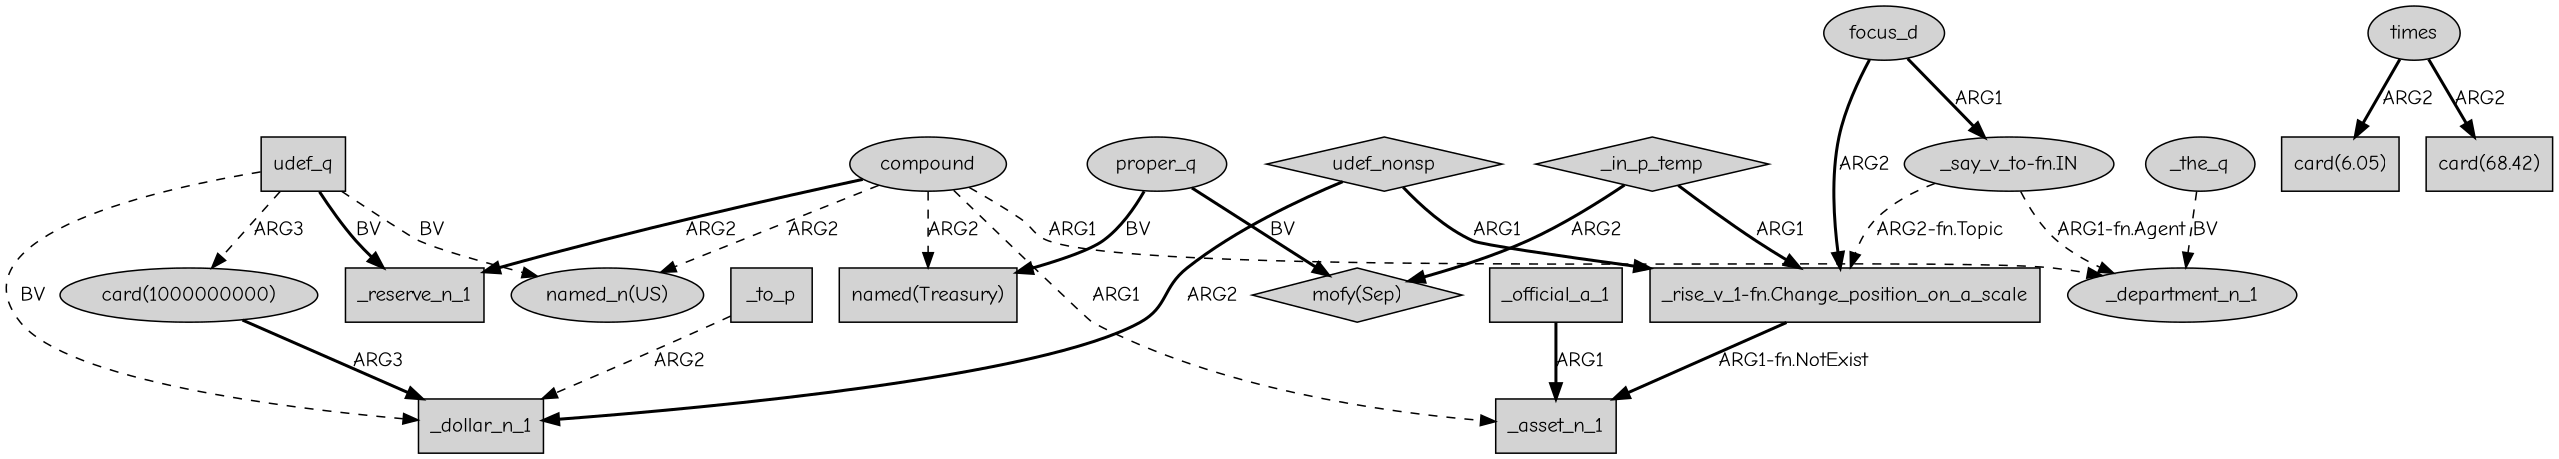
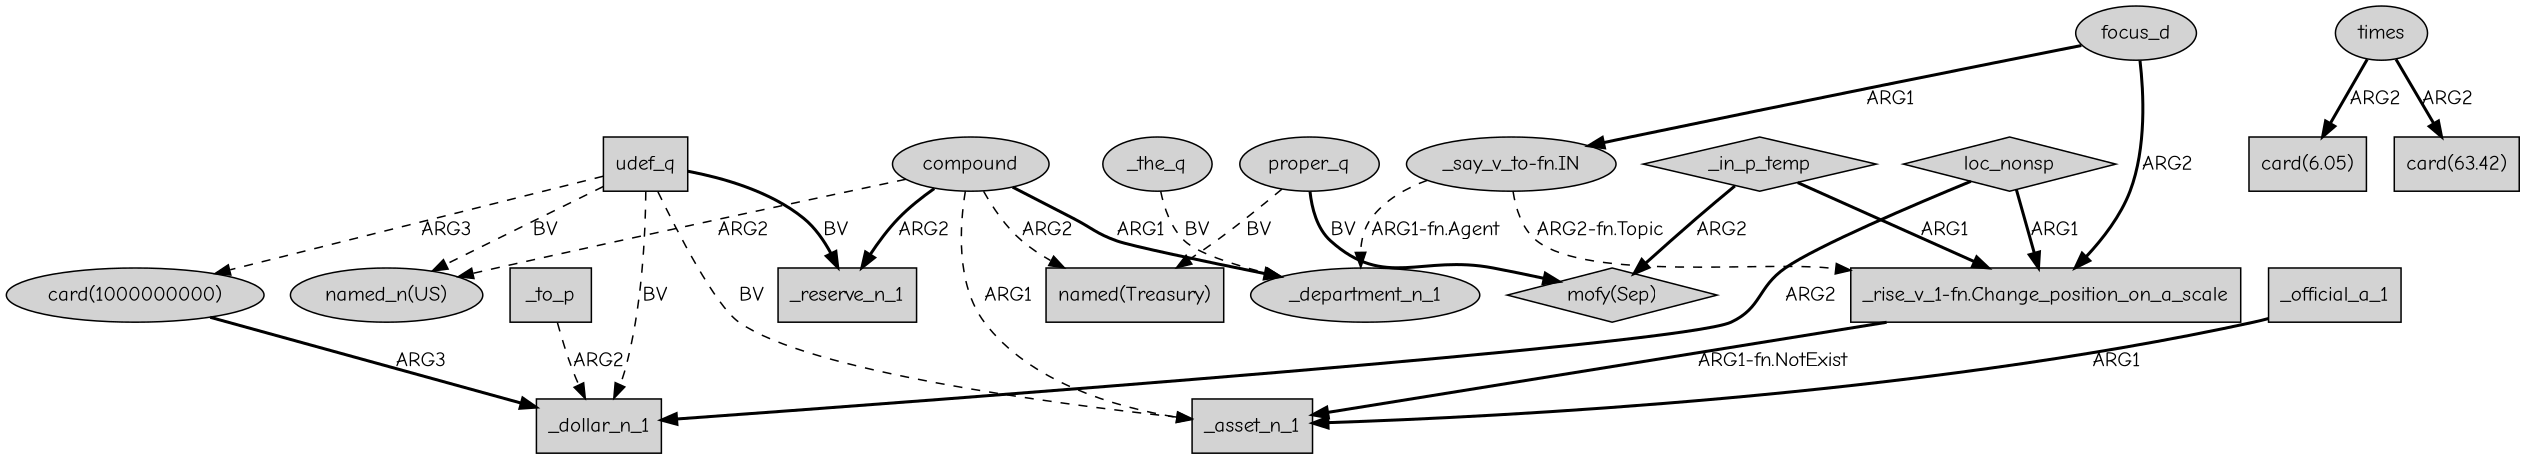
node "udef_nonsp": label "udef_nonsp" -> "loc_nonsp"
node "card(68.42)": label "card(68.42)" -> "card(63.42)"
edge "proper_q" -> "named(Treasury)": style bold -> dashed
edge "compound" -> "_department_n_1": style dashed -> bold
edge "udef_q" -> "_asset_n_1": added, label "BV"
